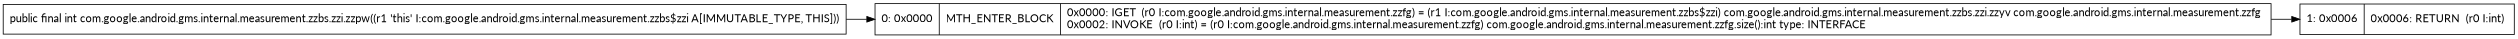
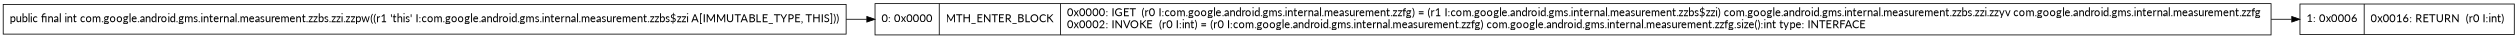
node "1: 0x0006": text "0x0006: RETURN  (r0 I:int)" -> "0x0016: RETURN  (r0 I:int)"
